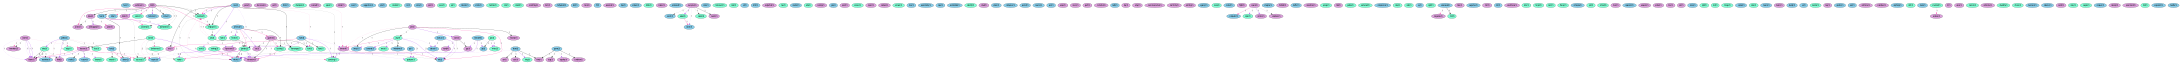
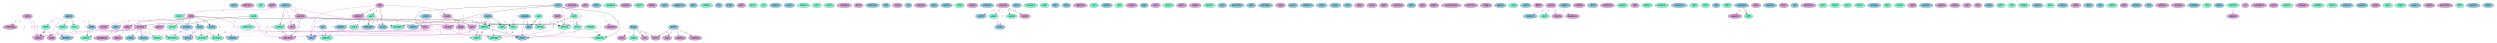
node "identify(1)": removed
node "brownmiller(1)": added
node "bowl(1)": added
edge "type(2)" -> "action(1)": now "type(2)" -> "natural(1)"
edge "employer(1)" -> "win(3)": reversed
edge "america(1)" -> "hail(1)": now "america(1)" -> "orientation(1)"
